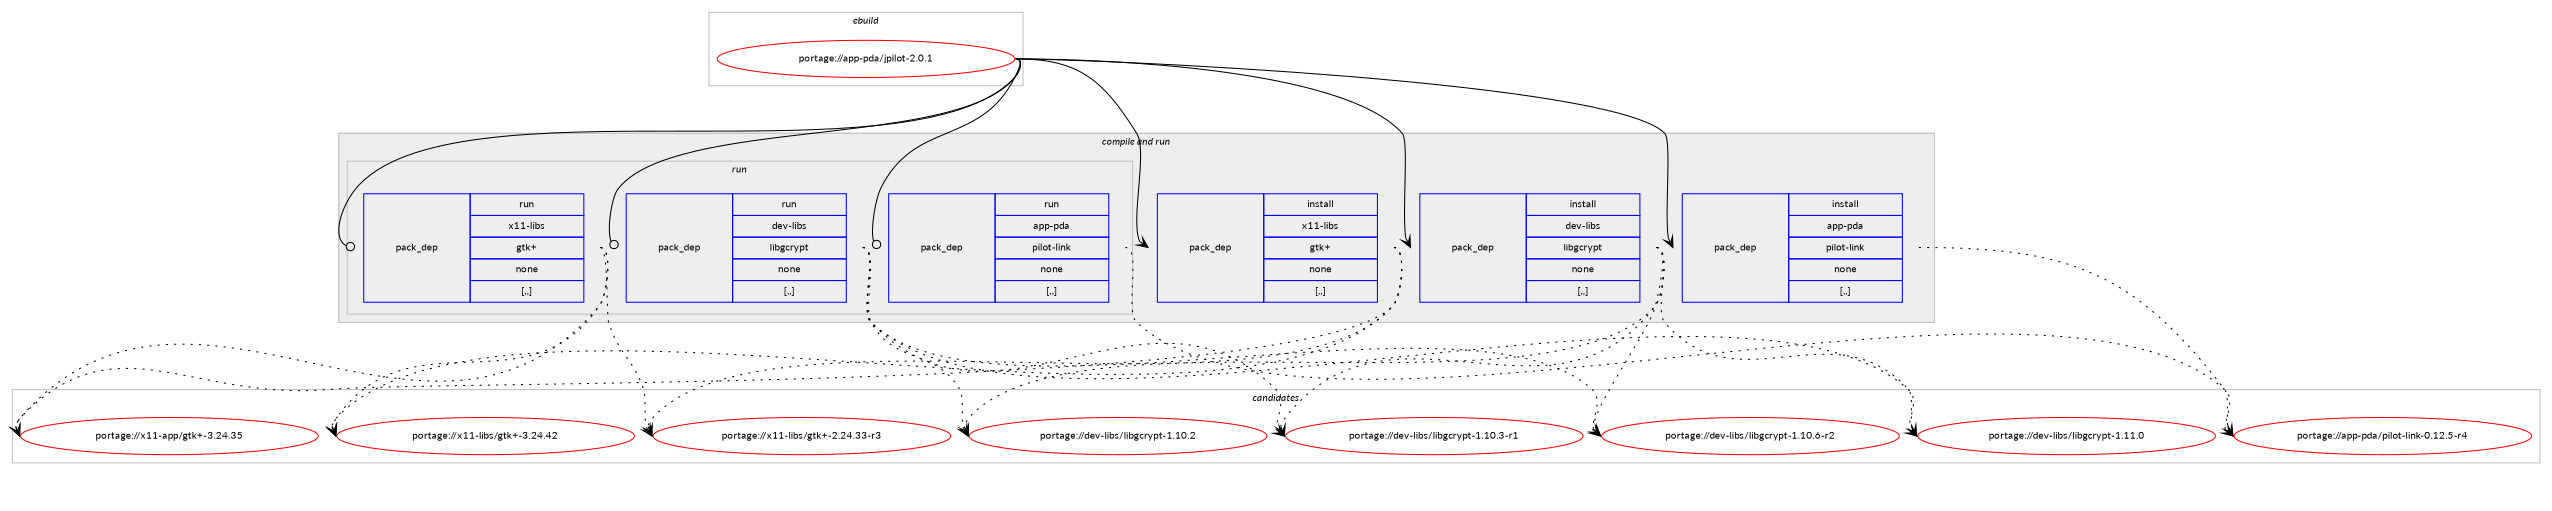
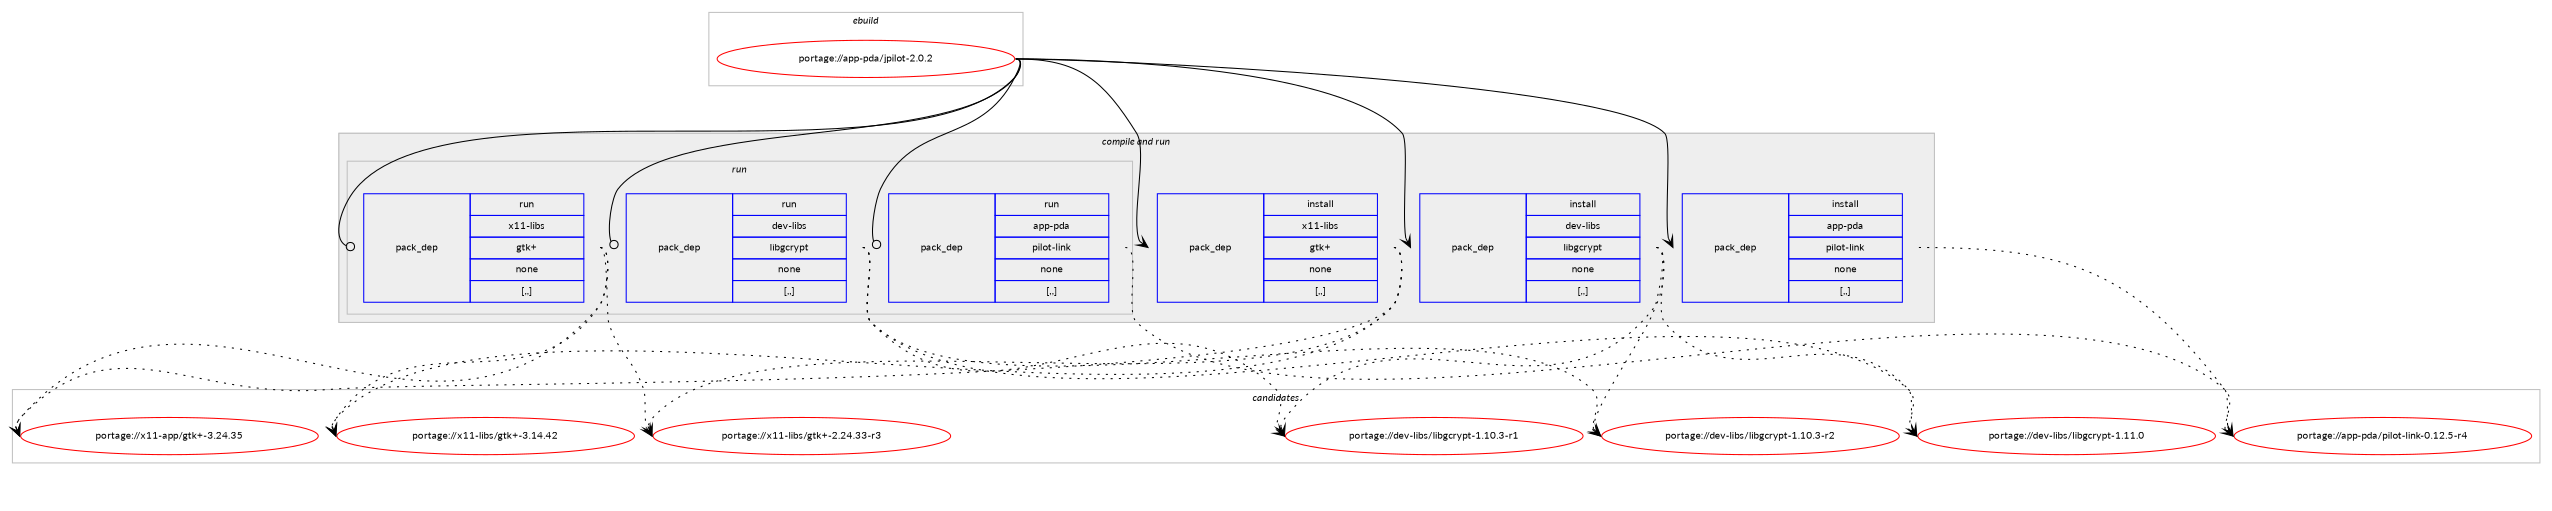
node "portage://app-pda/jpilot-2.0.1": label "portage://app-pda/jpilot-2.0.1" -> "portage://app-pda/jpilot-2.0.2"
node "portage://x11-libs/gtk+-3.24.42": label "portage://x11-libs/gtk+-3.24.42" -> "portage://x11-libs/gtk+-3.14.42"
node "portage://dev-libs/libgcrypt-1.10.2": removed
node "portage://dev-libs/libgcrypt-1.10.6-r2": label "portage://dev-libs/libgcrypt-1.10.6-r2" -> "portage://dev-libs/libgcrypt-1.10.3-r2"
